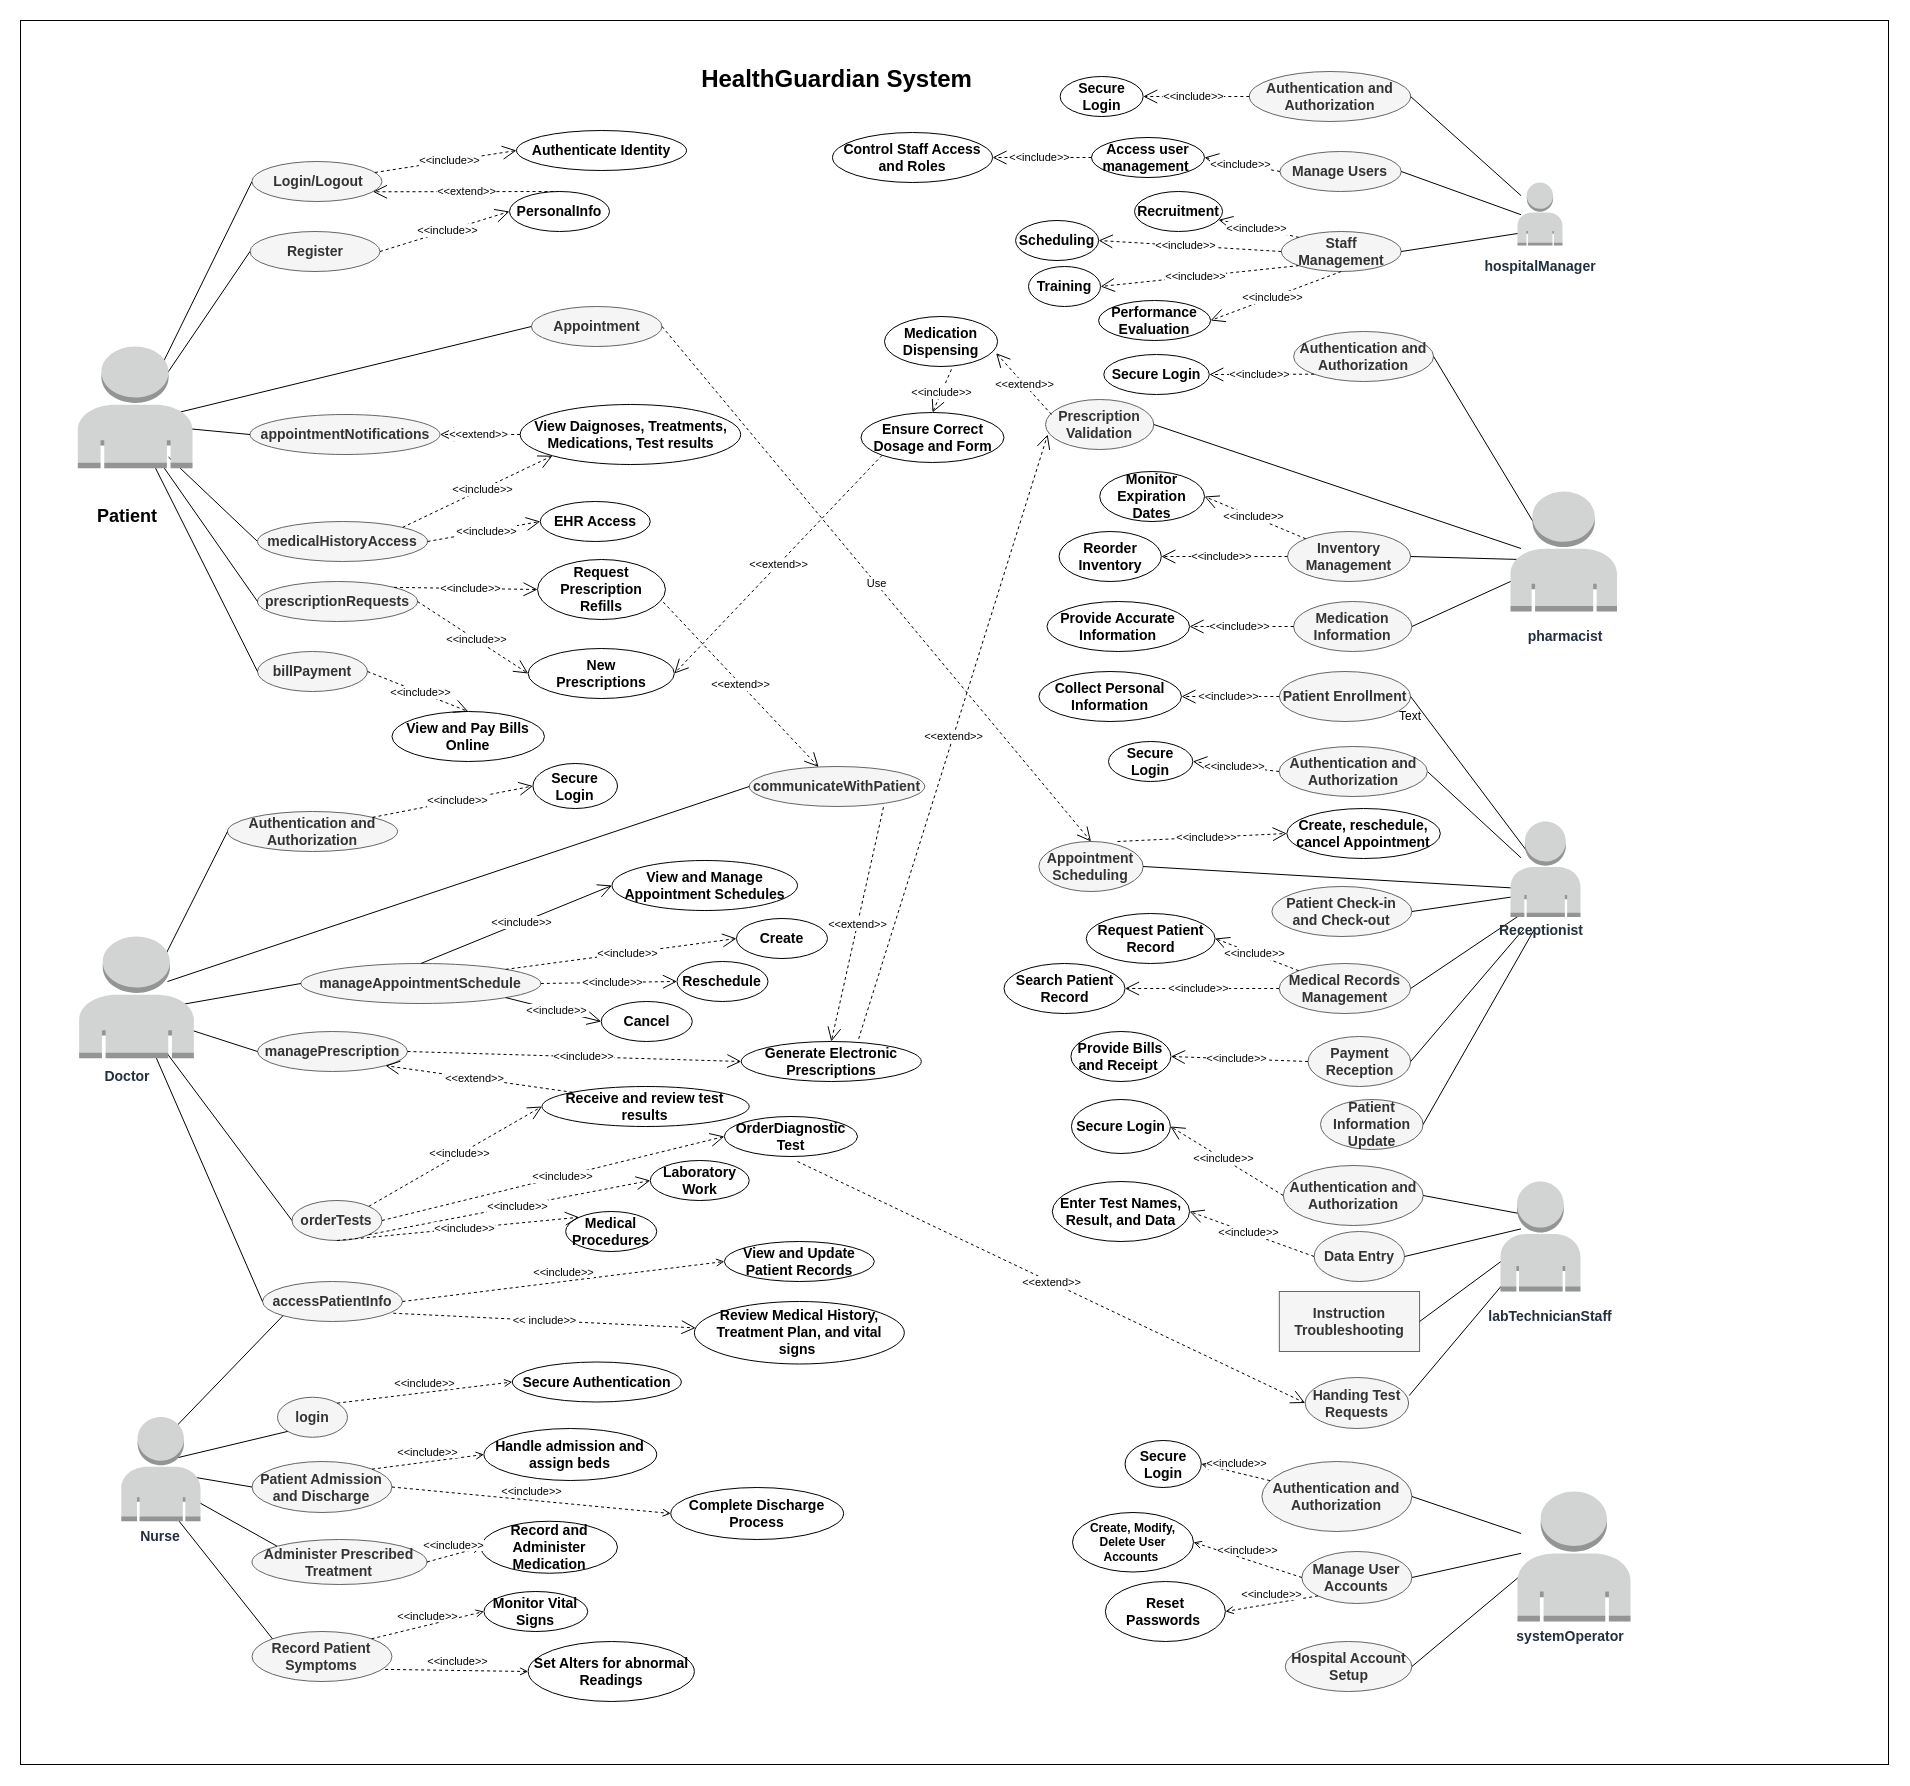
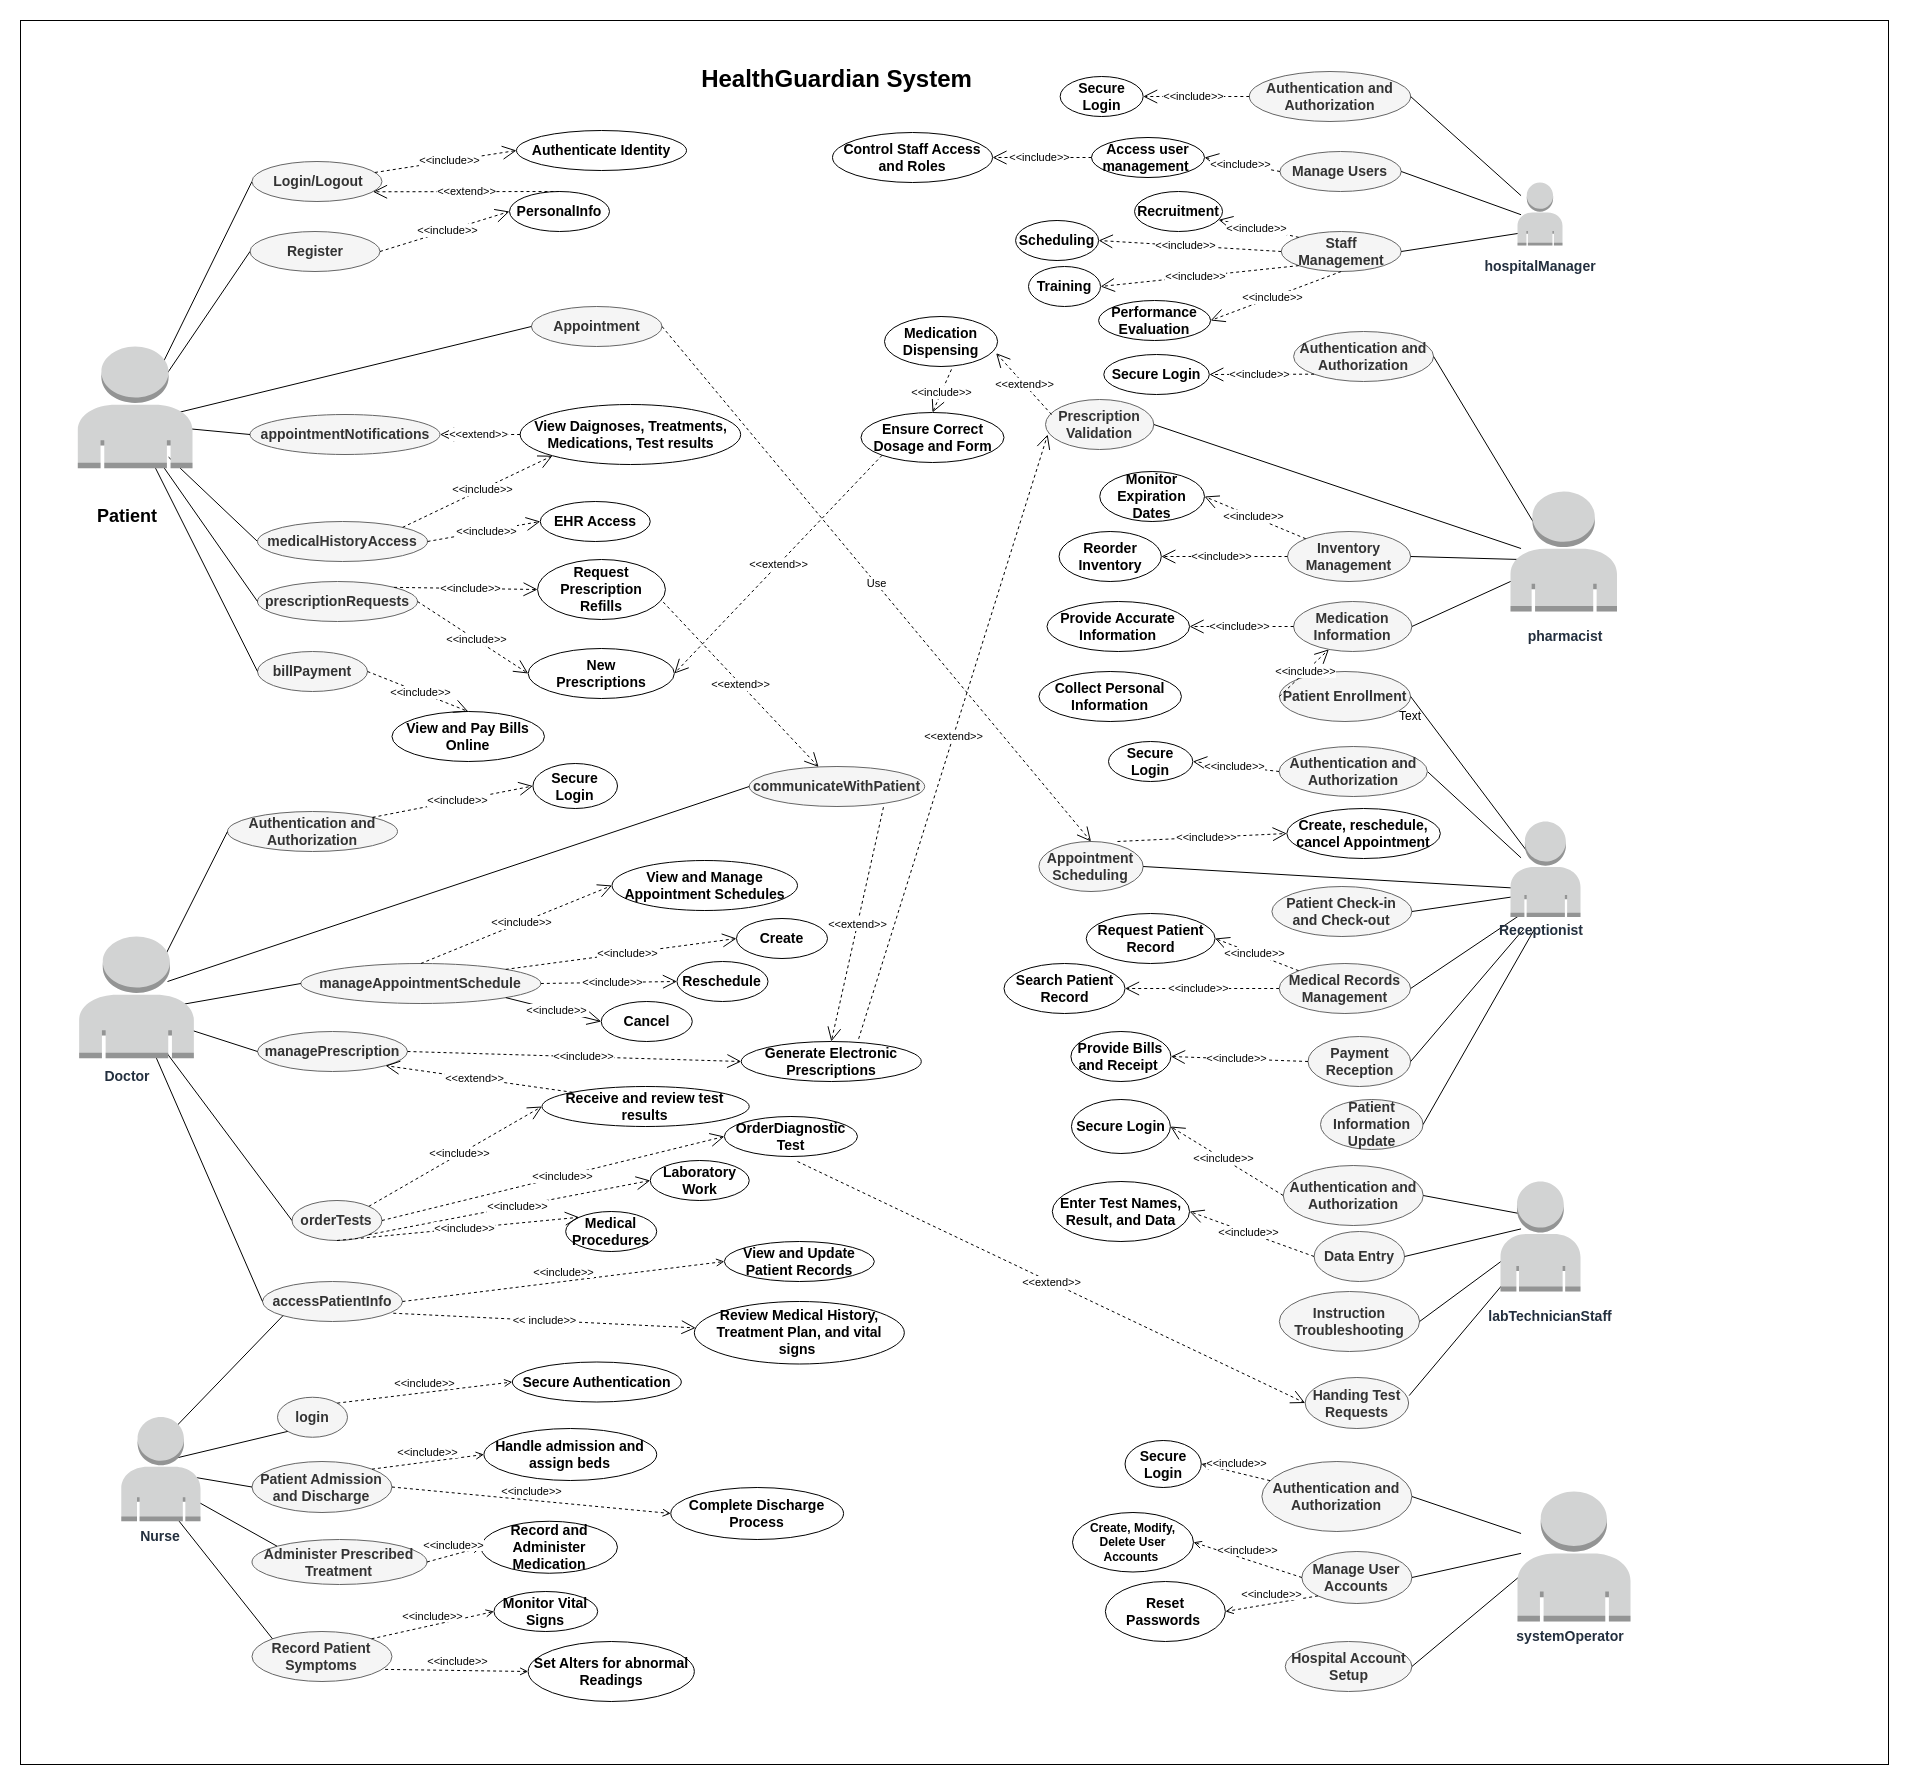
edge "Patient Enrollment" -> "Collect Personal Information": now "Patient Enrollment" -> "Medication Information"
edge "manageAppointmentSchedule" -> "View and Manage Appointment Schedules": style solid -> dashed
node "Instruction Troubleshooting": shape rectangle -> ellipse
node "Monitor Vital Signs": moved (536, 1612) -> (546, 1612)
